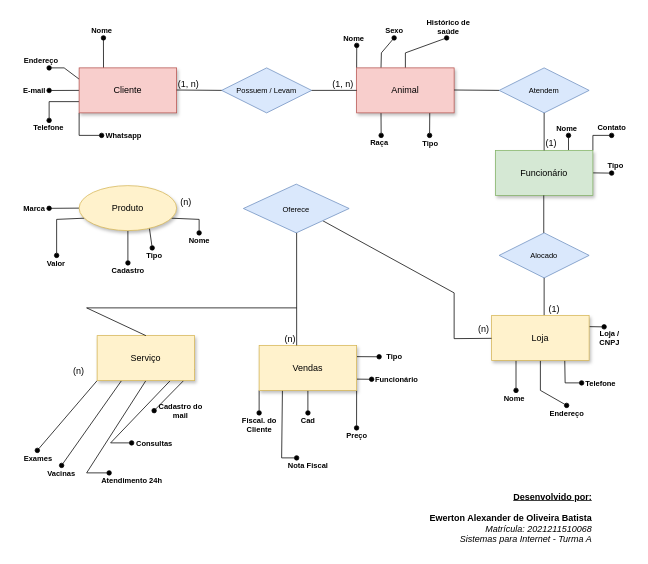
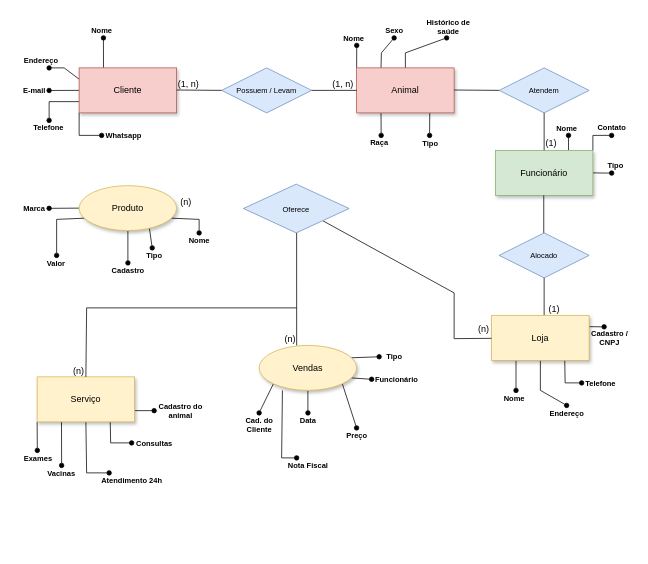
node "Loja / CNPJ": label "Loja / CNPJ" -> "Cadastro / CNPJ"
node "Serviço": moved (146, 358) -> (86, 399)
node "Vendas": shape rectangle -> ellipse
node "Cadastro do mail": label "Cadastro do mail" -> "Cadastro do animal"
node "Cad": label "Cad" -> "Data"
node "Fiscal. do Cliente": label "Fiscal. do Cliente" -> "Cad. do Cliente"
node "Desenvolvido por: Ewerton Alexander de Oliveira BatistaMatrícula: 2021211510068Sistemas para Internet - Turma A": removed
